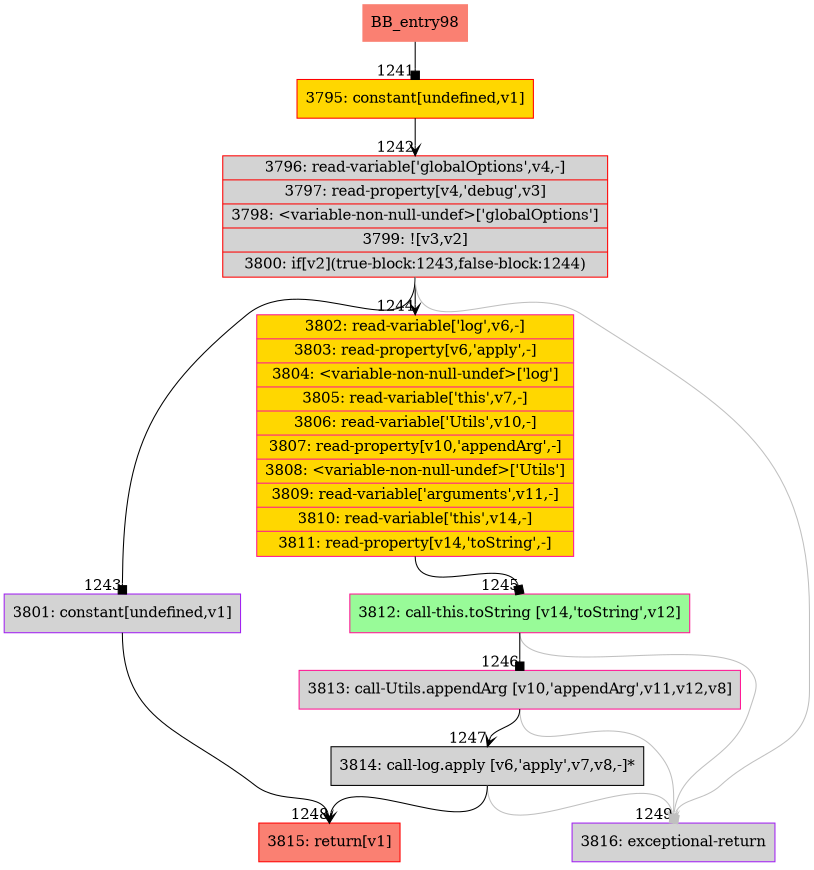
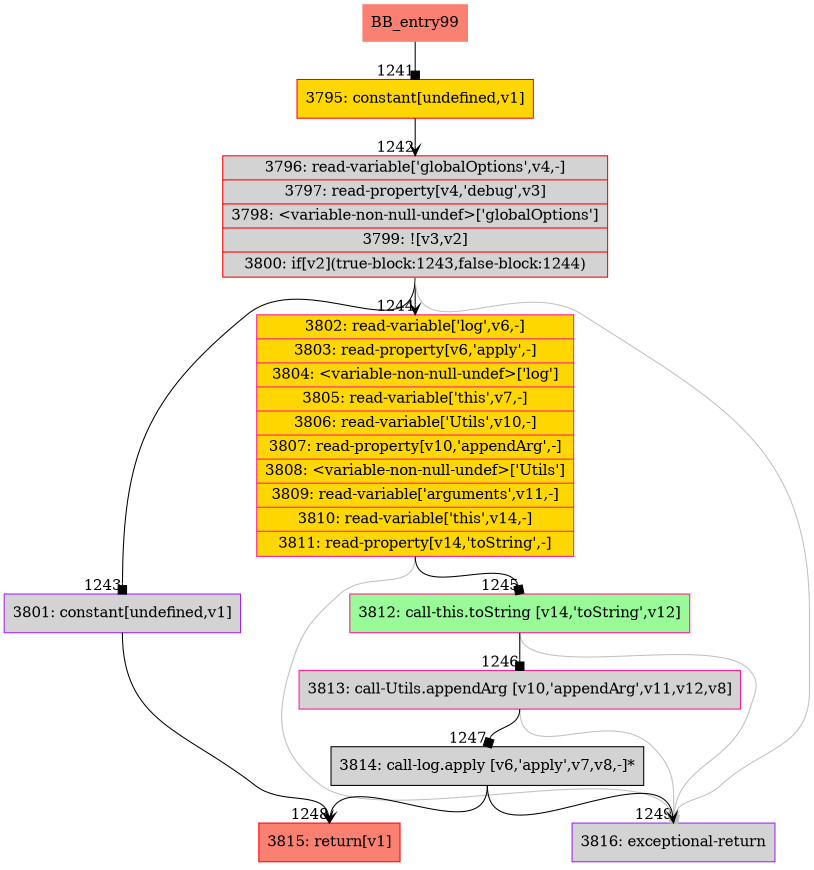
node "BB_entry98": label "BB_entry98" -> "BB_entry99"
edge "3813: call-Utils.appendArg [v10,'appendArg',v11,v12,v8]" -> "3814: call-log.apply [v6,'apply',v7,v8,-]*": arrowhead vee -> box
edge "3802: read-variable['log',v6,-]" -> "3816: exceptional-return": added
edge "3814: call-log.apply [v6,'apply',v7,v8,-]*" -> "3816: exceptional-return": color gray -> black
